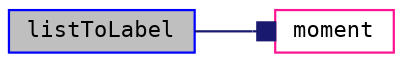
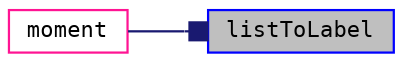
edge "listToLabel" -> "moment": reversed
